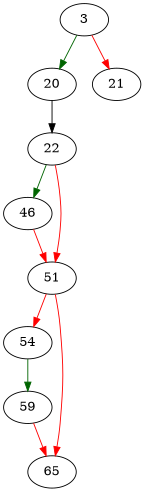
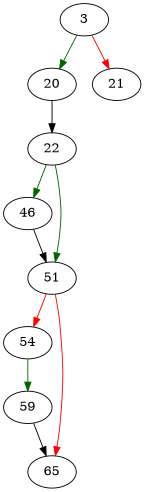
edge "22" -> "51": color red -> darkgreen
edge "46" -> "51": color red -> black
edge "59" -> "65": color red -> black
